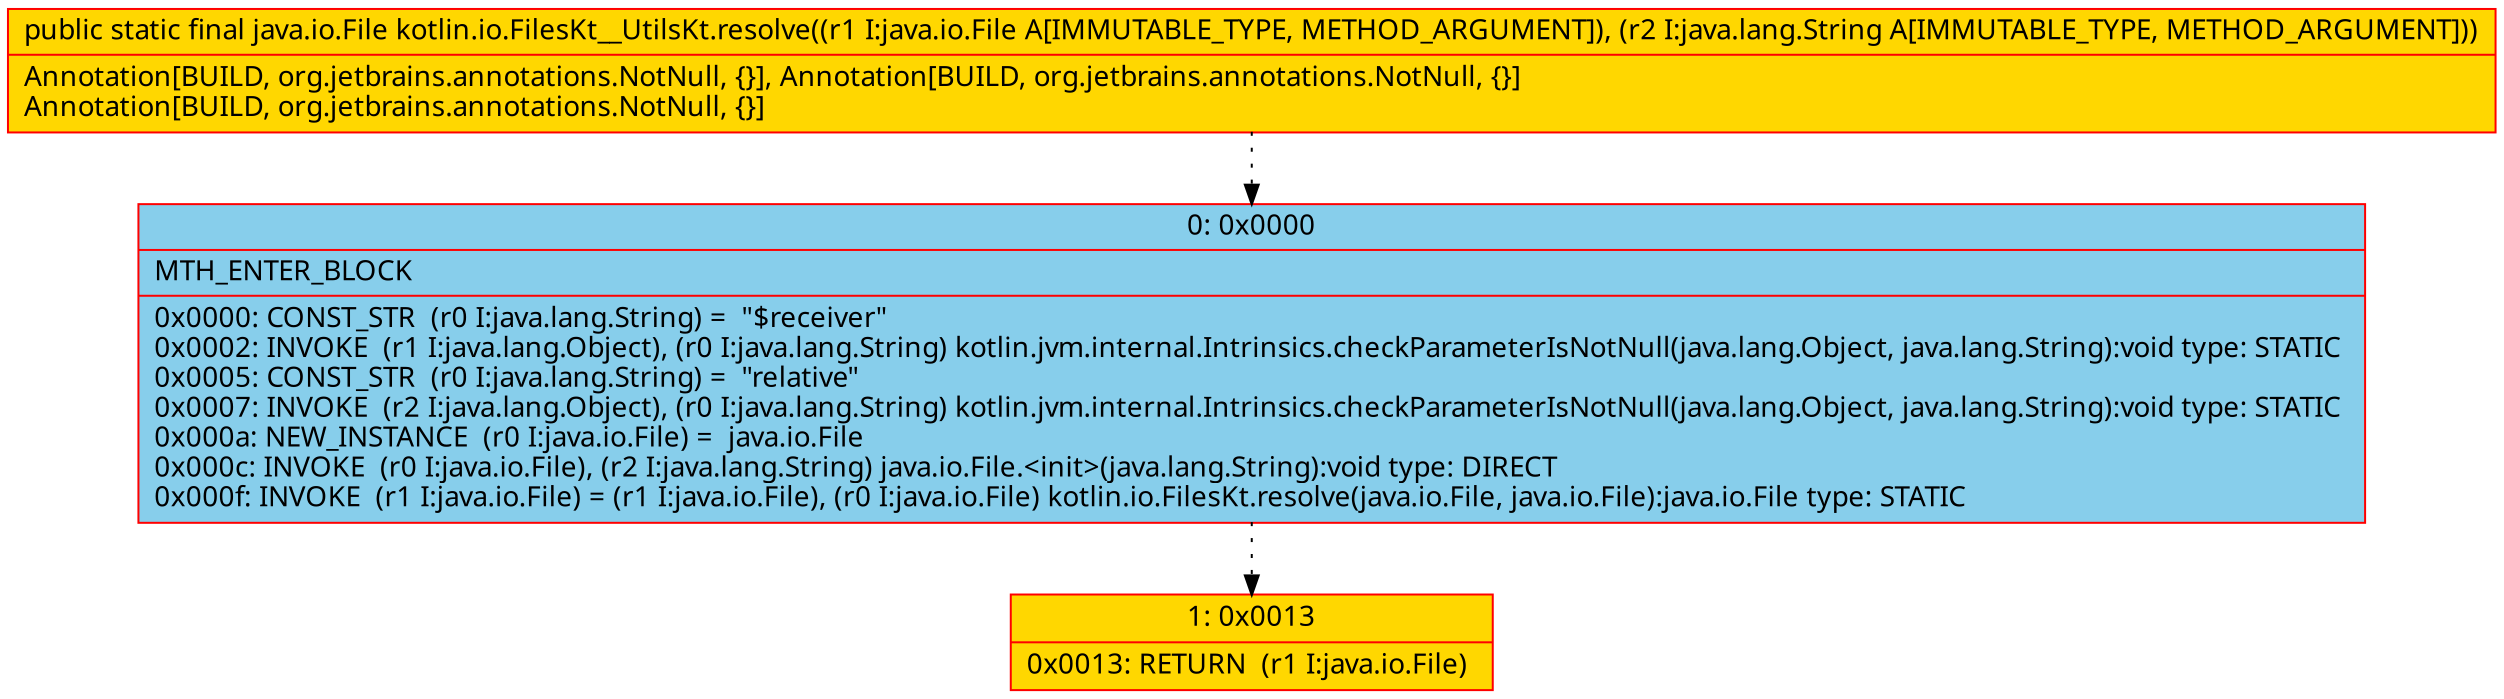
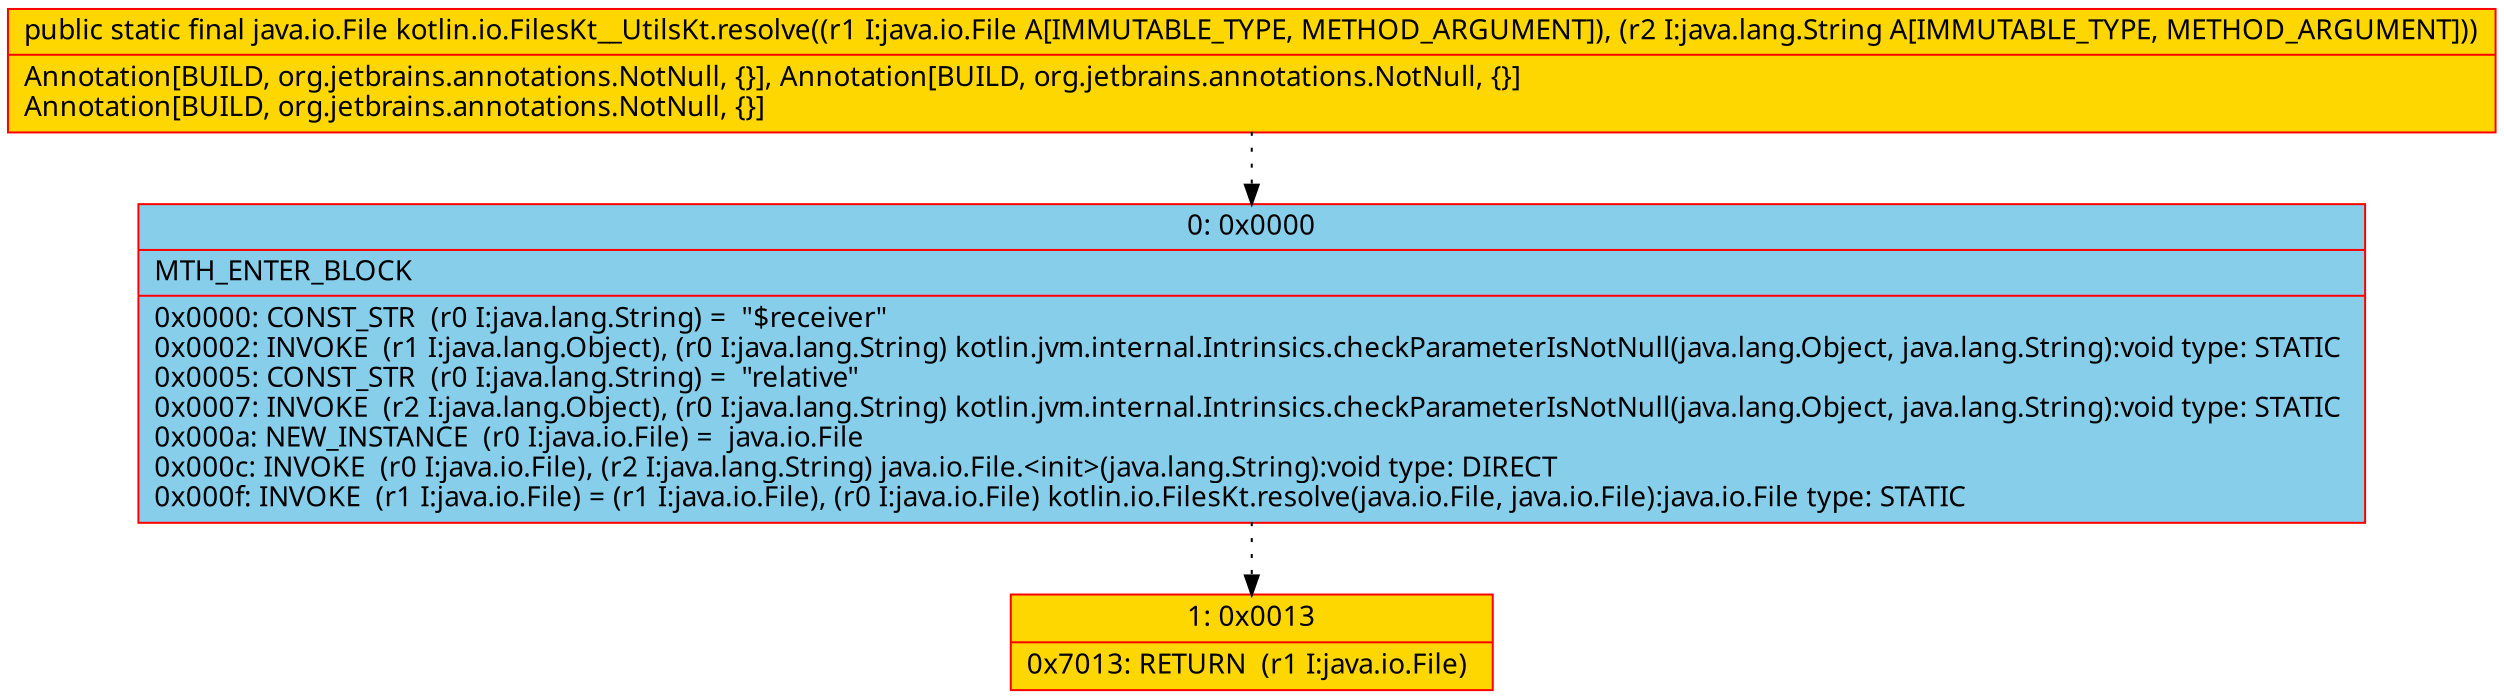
node "1: 0x0013": text "0x0013: RETURN  (r1 I:java.io.File)" -> "0x7013: RETURN  (r1 I:java.io.File)"
